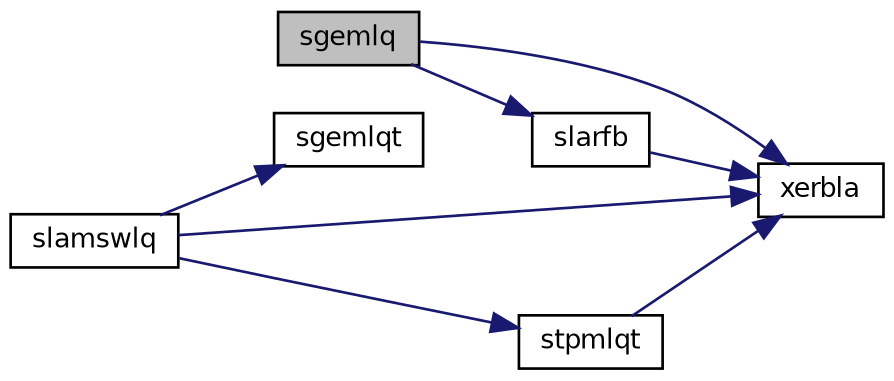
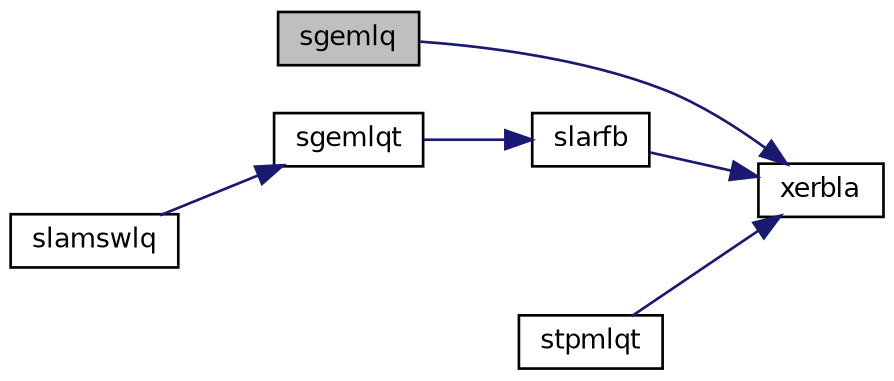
edge "sgemlq" -> "slarfb": now "sgemlqt" -> "slarfb"
edge "slamswlq" -> "xerbla": removed
edge "slamswlq" -> "stpmlqt": removed
